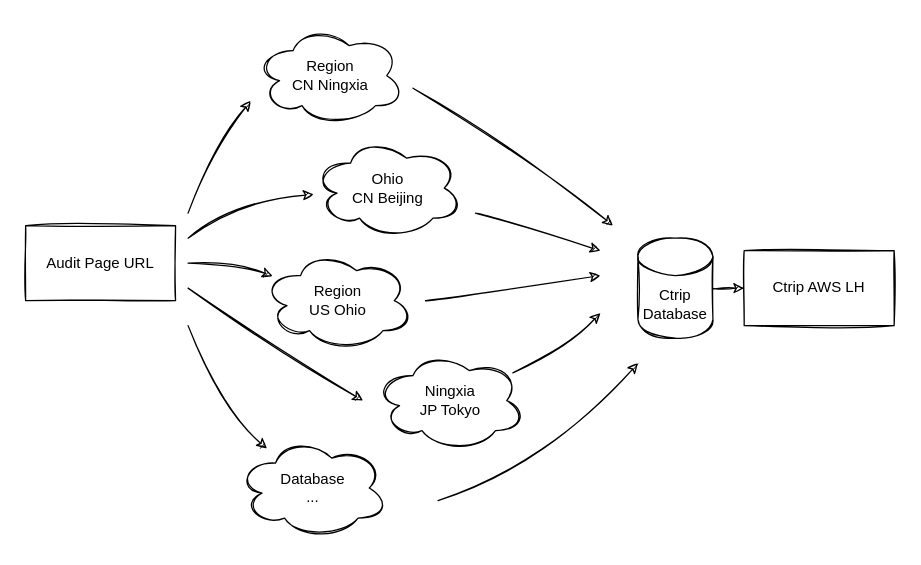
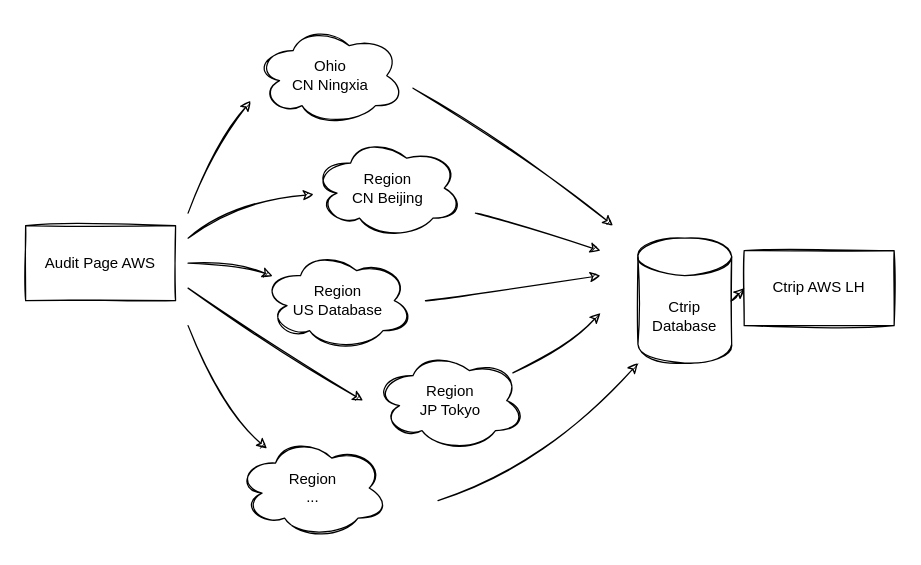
node "Region CN Ningxia": label "Region CN Ningxia" -> "Ohio CN Ningxia"
node "Ohio CN Beijing": label "Ohio CN Beijing" -> "Region CN Beijing"
node "Audit Page URL": label "Audit Page URL" -> "Audit Page AWS"
node "Ctrip Database": size 75x100 -> 94x125
node "Region US Ohio": label "Region US Ohio" -> "Region US Database"
node "Ningxia JP Tokyo": label "Ningxia JP Tokyo" -> "Region JP Tokyo"
node "Database ...": label "Database ..." -> "Region ..."
